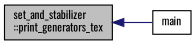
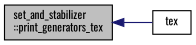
node "main": label "main" -> "tex"
